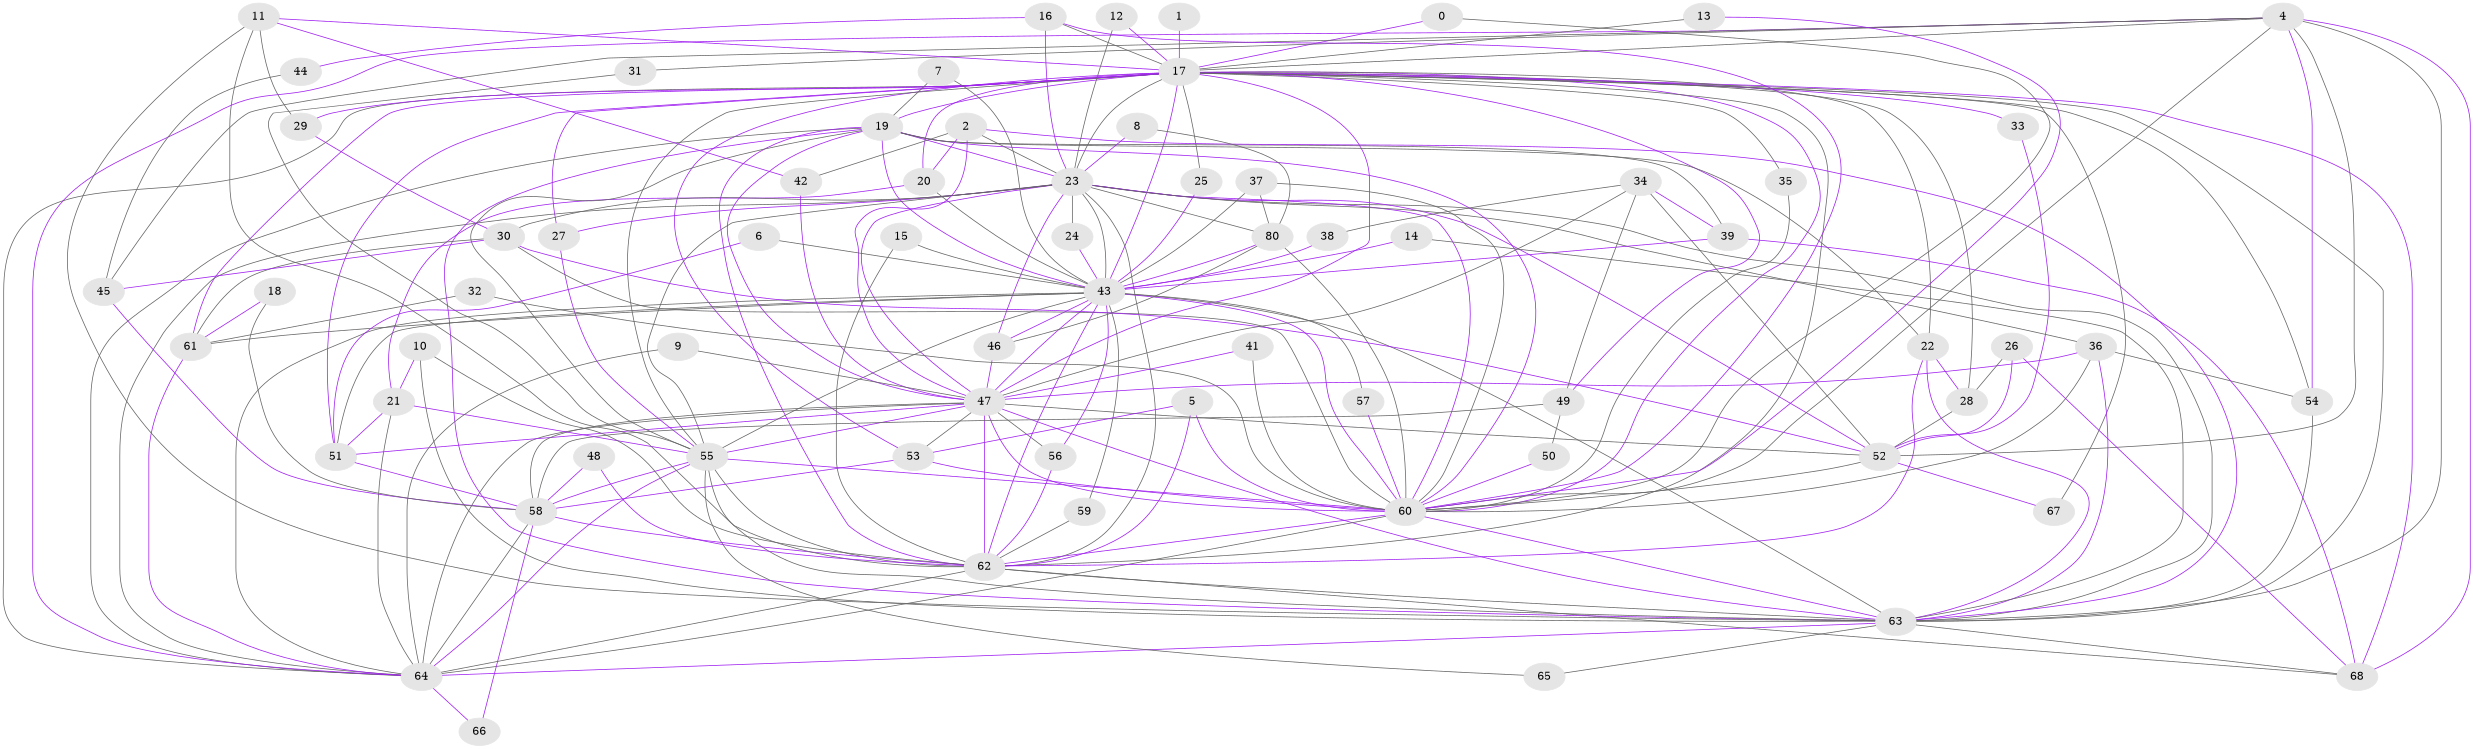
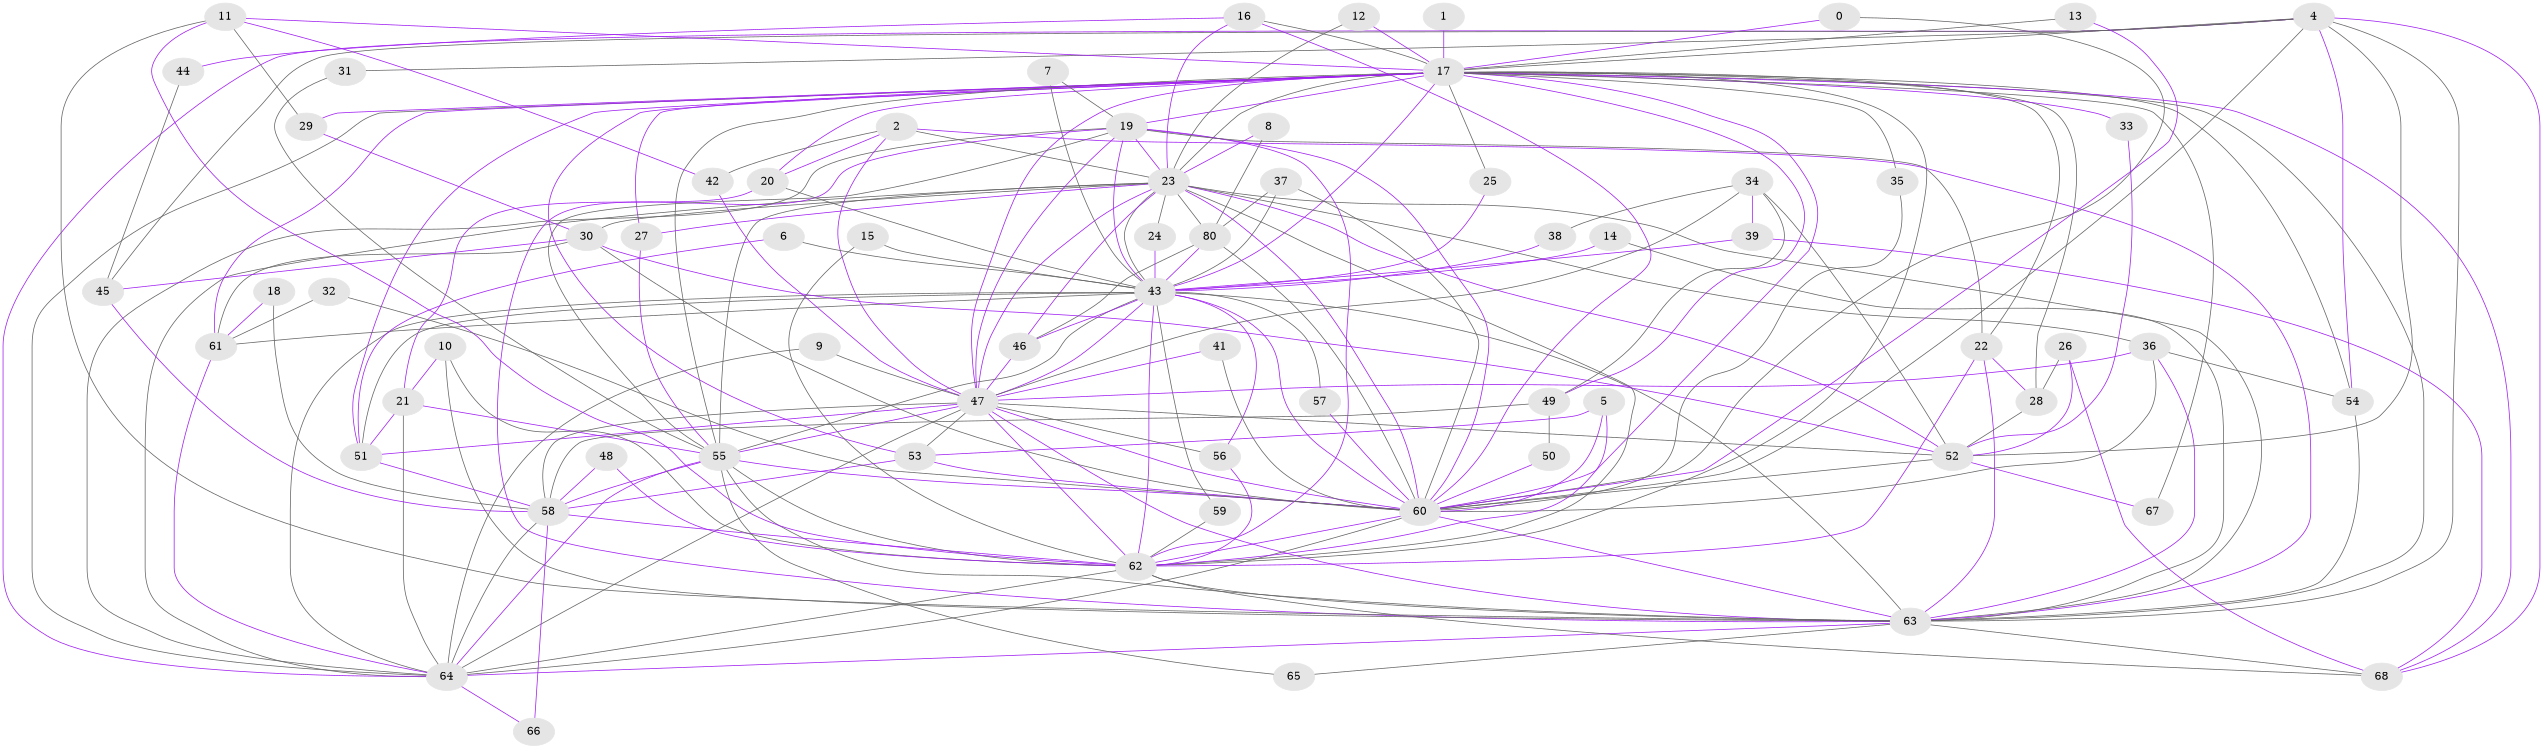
edge "19" -- "39": removed
edge "11" -- "62": color gray40 -> purple
